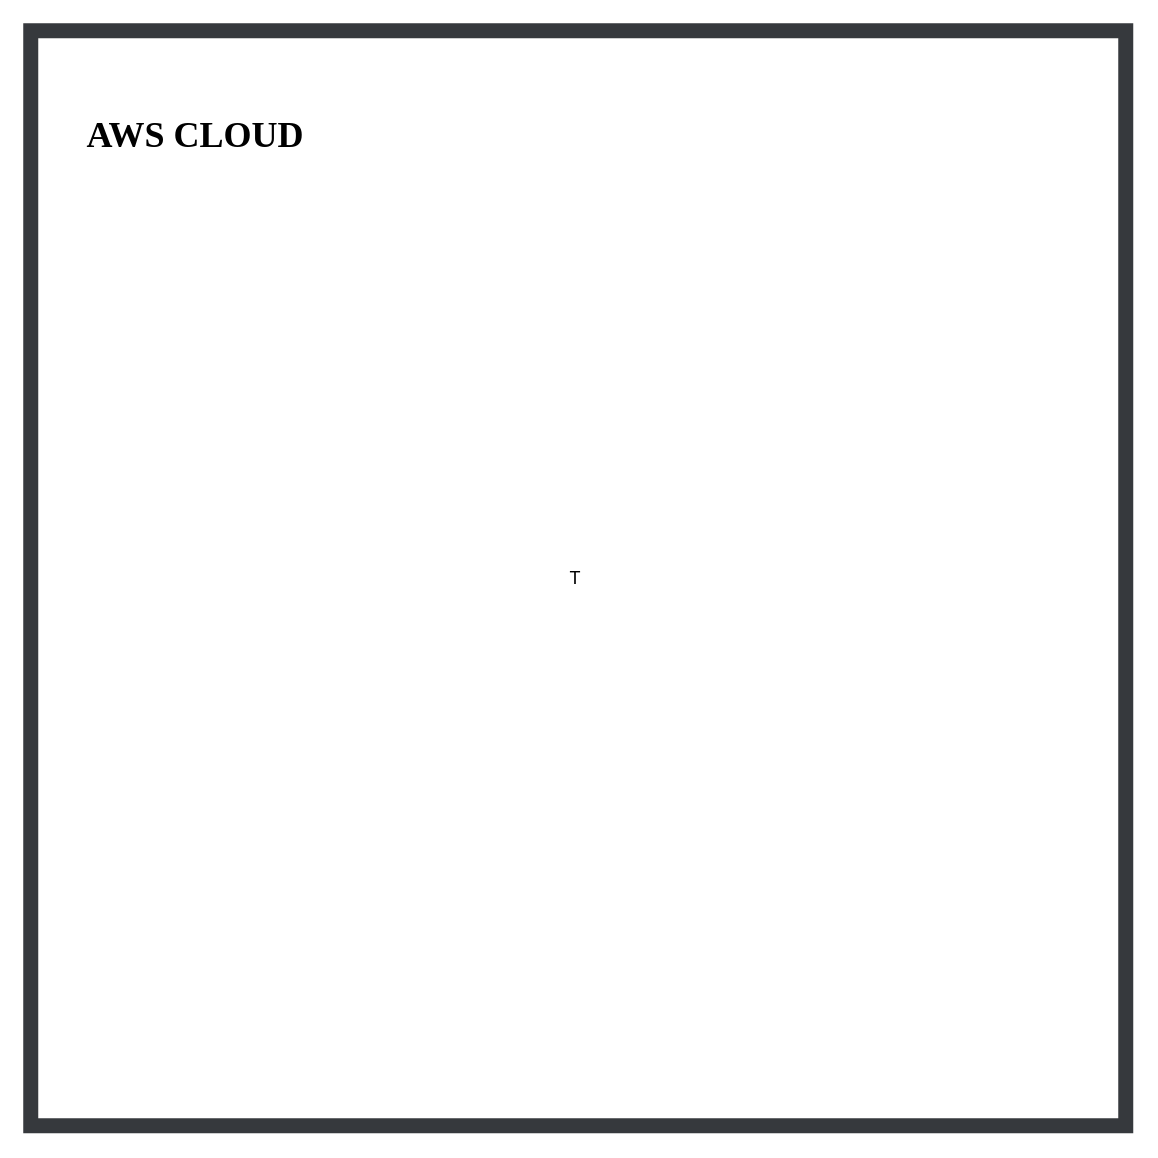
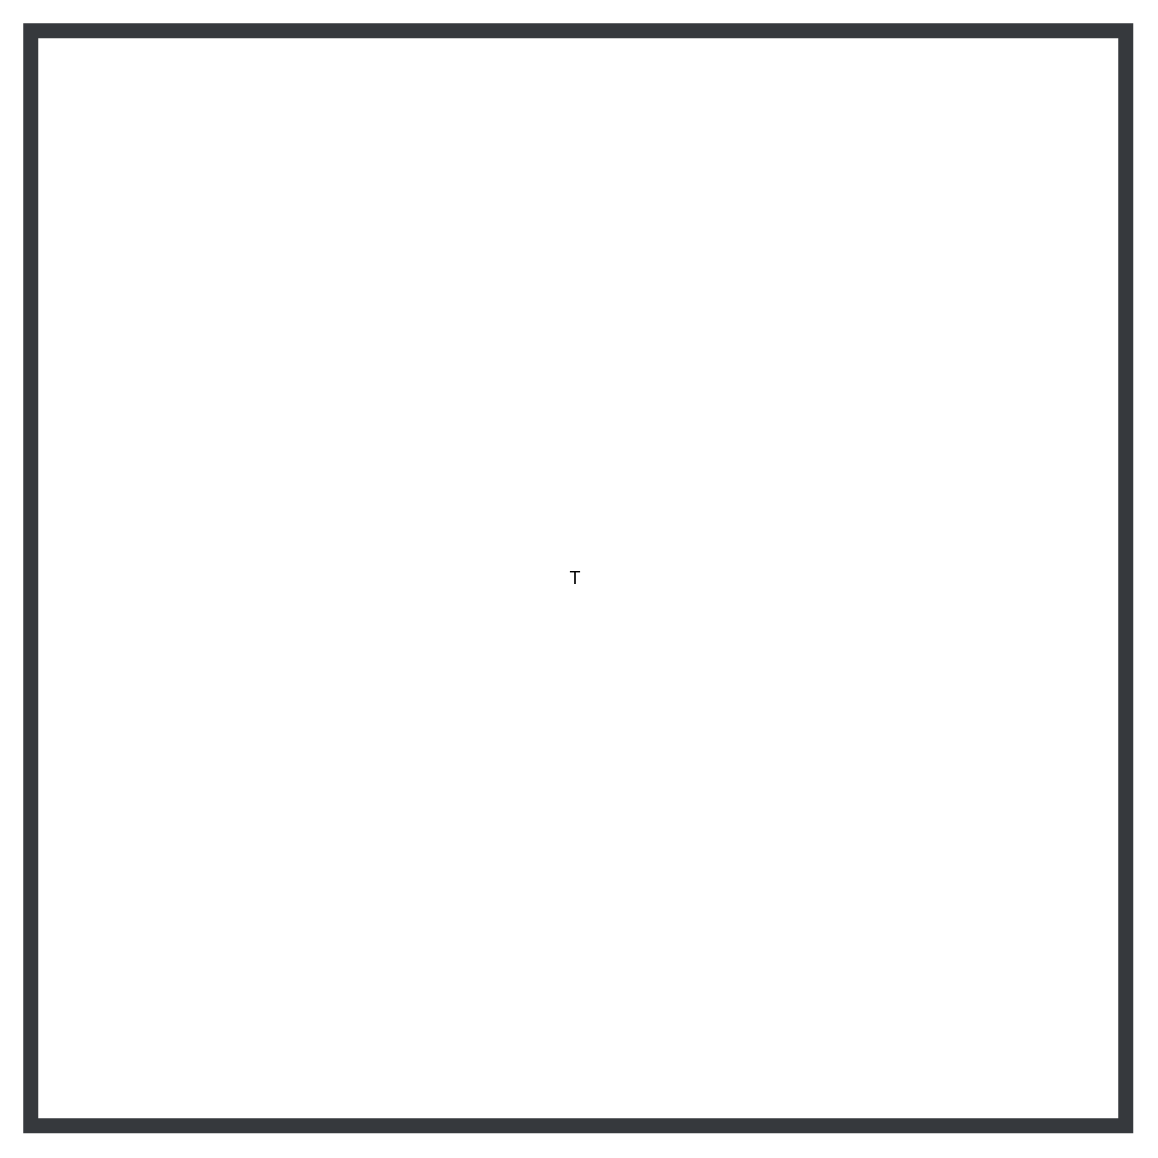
node "AWS CLOUD": removed
